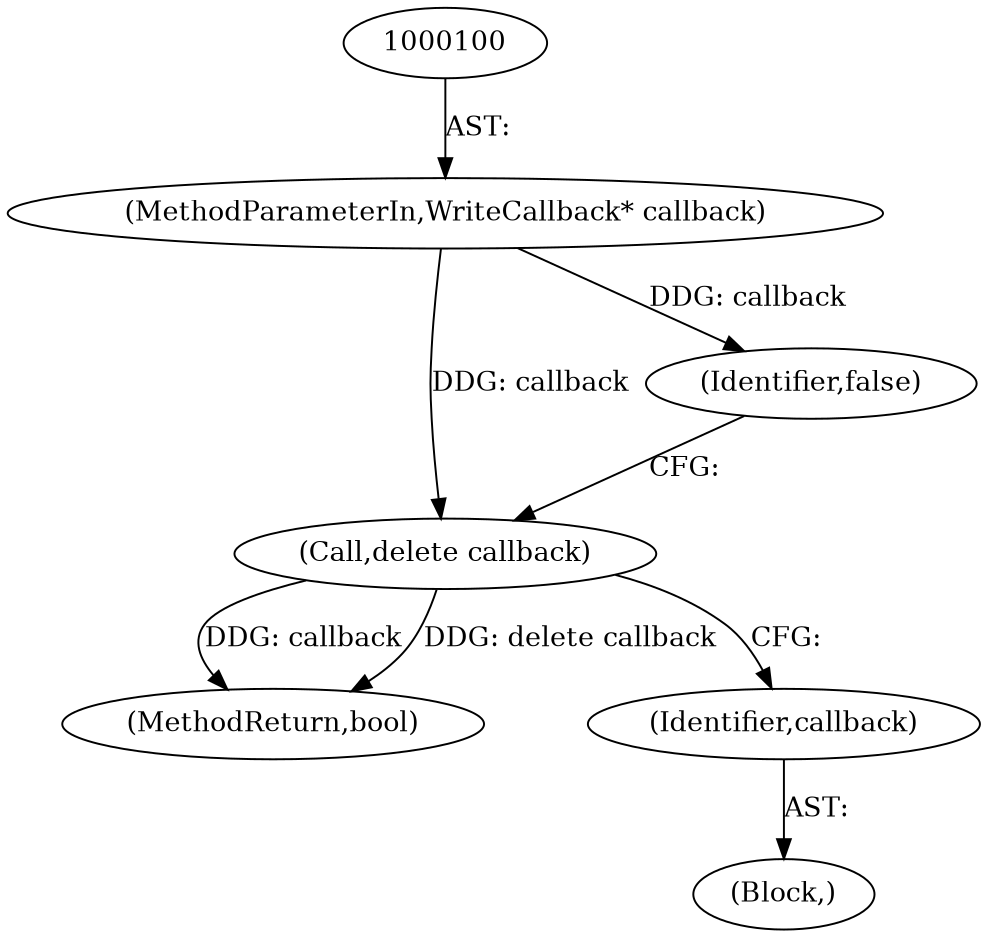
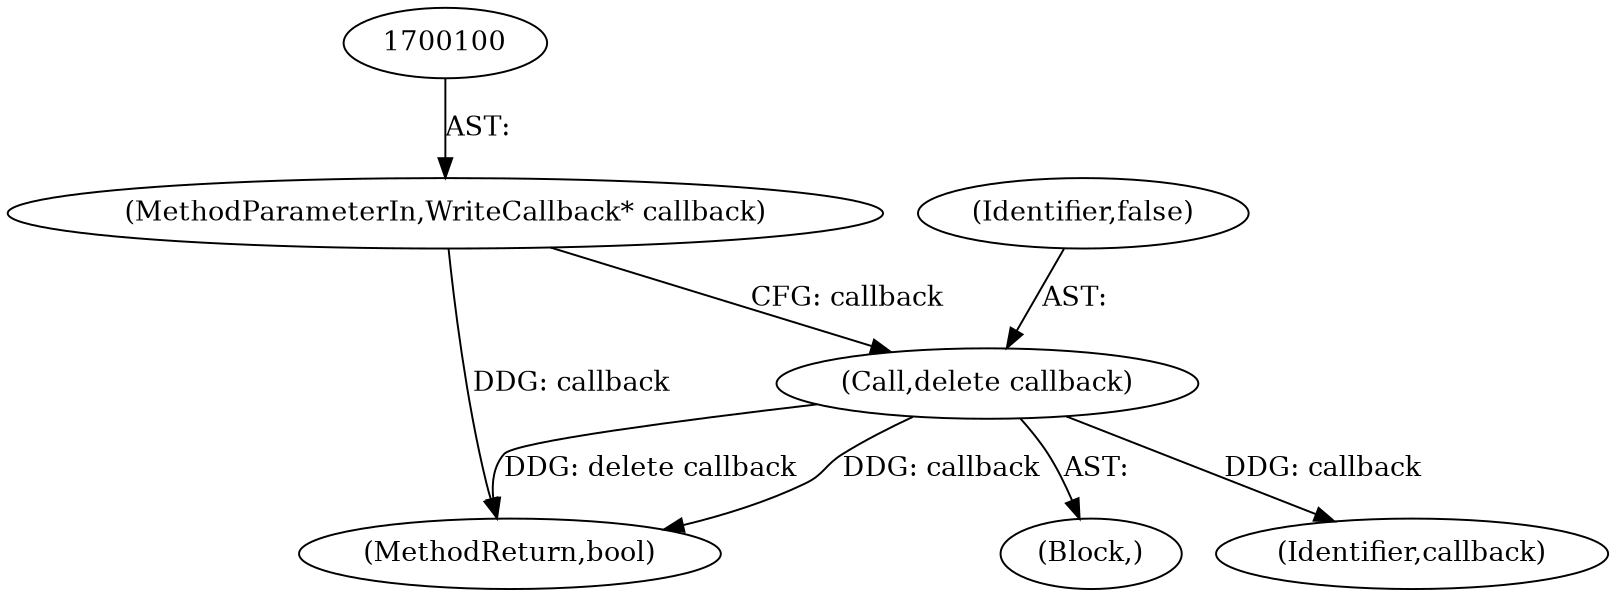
node "1000100": label "1000100" -> "1700100"
edge "(MethodParameterIn,WriteCallback* callback)" -> "(Identifier,false)": now "(MethodParameterIn,WriteCallback* callback)" -> "(MethodReturn,bool)"
edge "(MethodParameterIn,WriteCallback* callback)" -> "(Call,delete callback)": label "DDG: callback" -> "CFG: callback"
edge "(Identifier,false)" -> "(Call,delete callback)": label "CFG: " -> "AST: "
edge "(Call,delete callback)" -> "(Identifier,callback)": label "CFG: " -> "DDG: callback"
edge "(Identifier,callback)" -> "(Block,)": now "(Call,delete callback)" -> "(Block,)"
